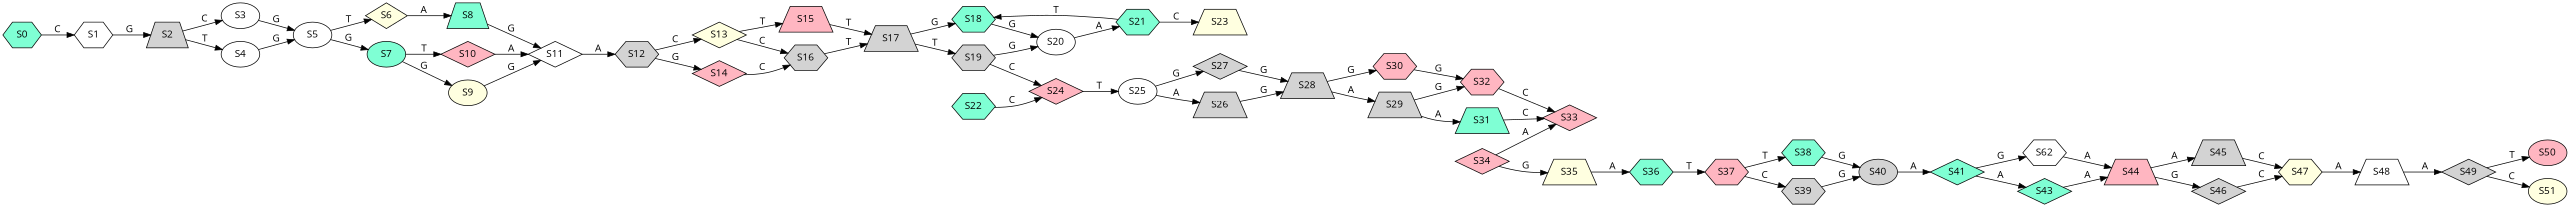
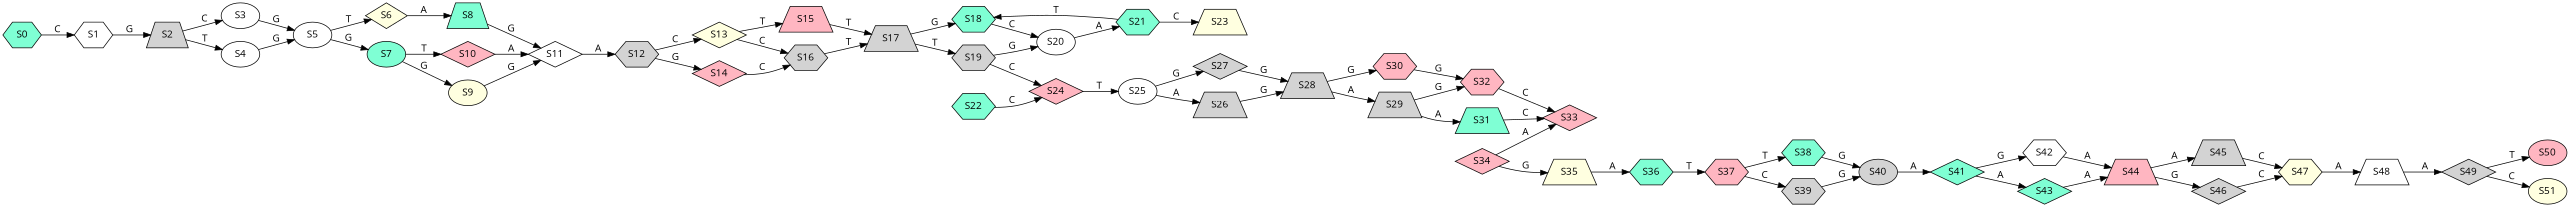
edge "S18" -> "S20": label "G" -> "C"
node "S62": label "S62" -> "S42"
